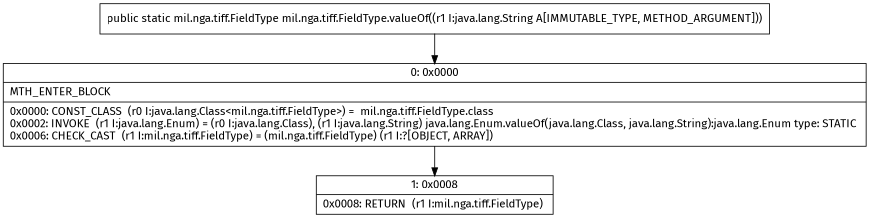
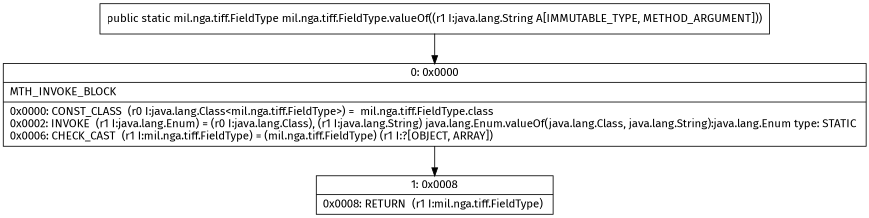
node "0: 0x0000": text "MTH_ENTER_BLOCK" -> "MTH_INVOKE_BLOCK"
